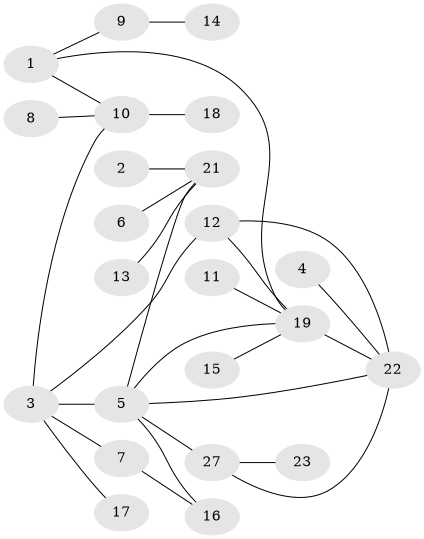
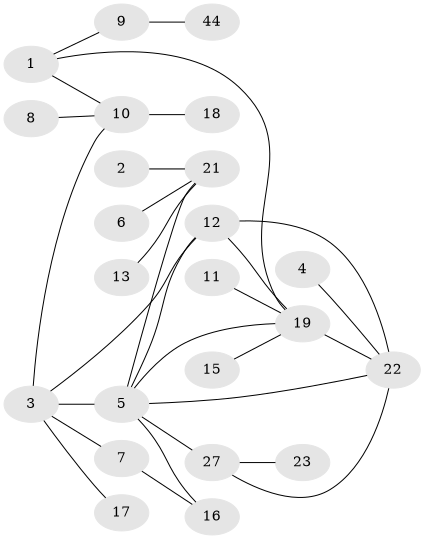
node "14": label "14" -> "44"
edge "12" -- "5": added
